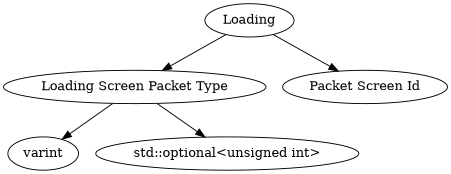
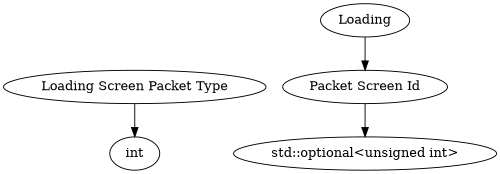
edge "Loading" -> "Loading Screen Packet Type": removed
edge "Loading Screen Packet Type" -> "std::optional<unsigned int>": now "Packet Screen Id" -> "std::optional<unsigned int>"
node "varint": label "varint" -> "int"
